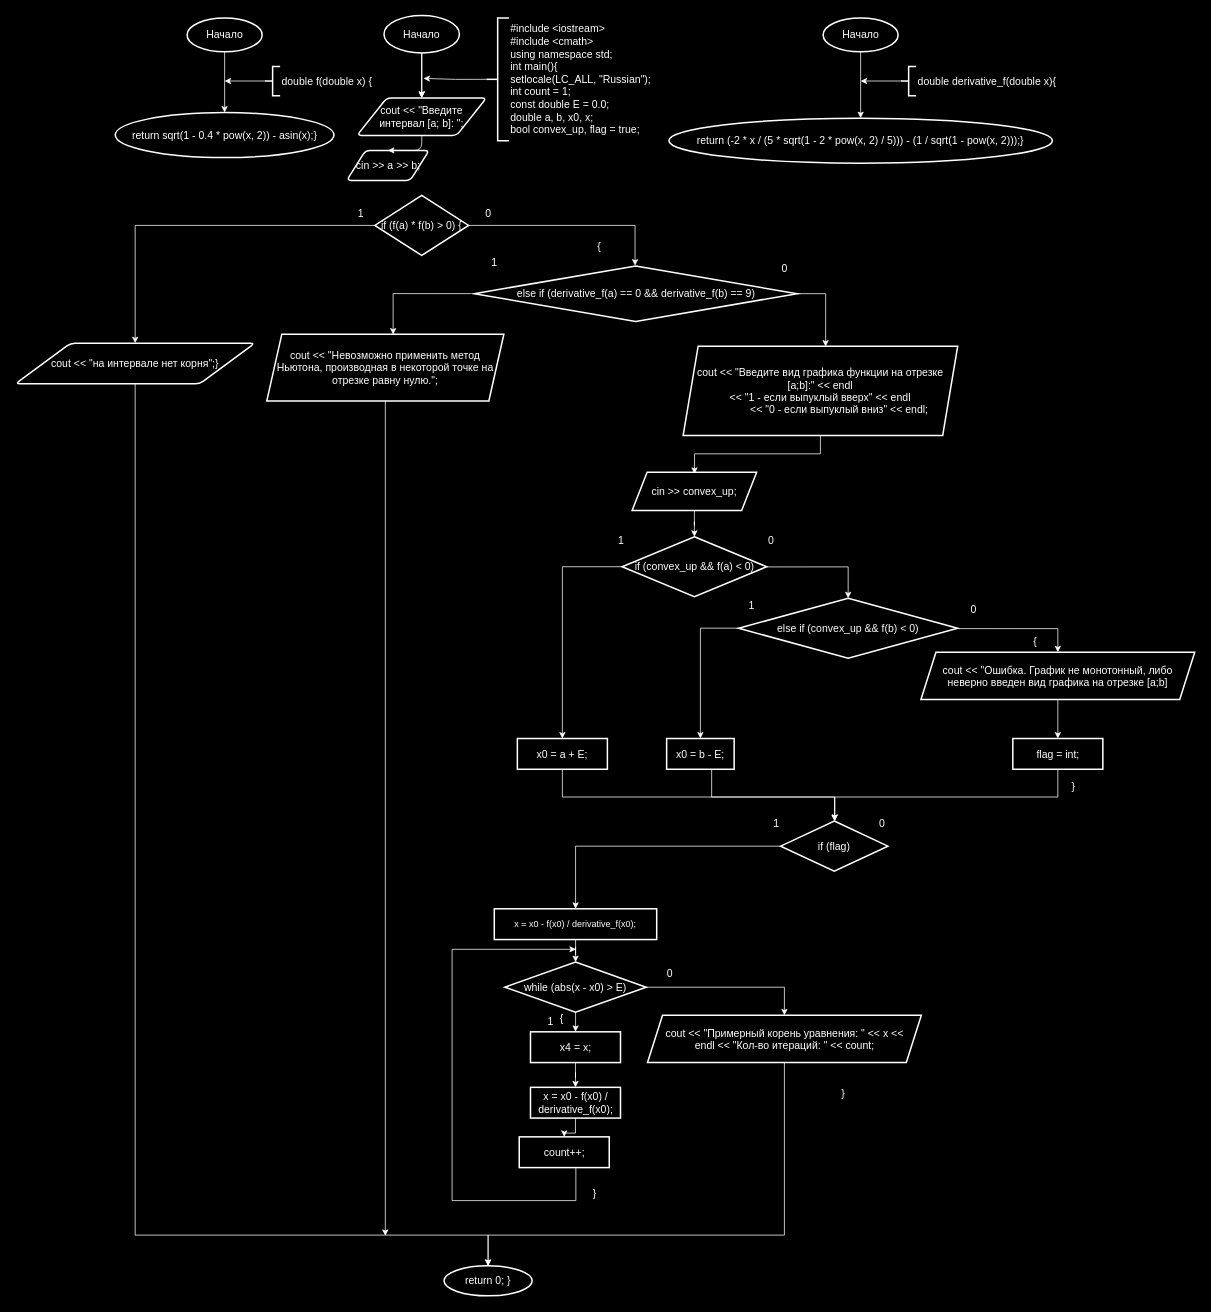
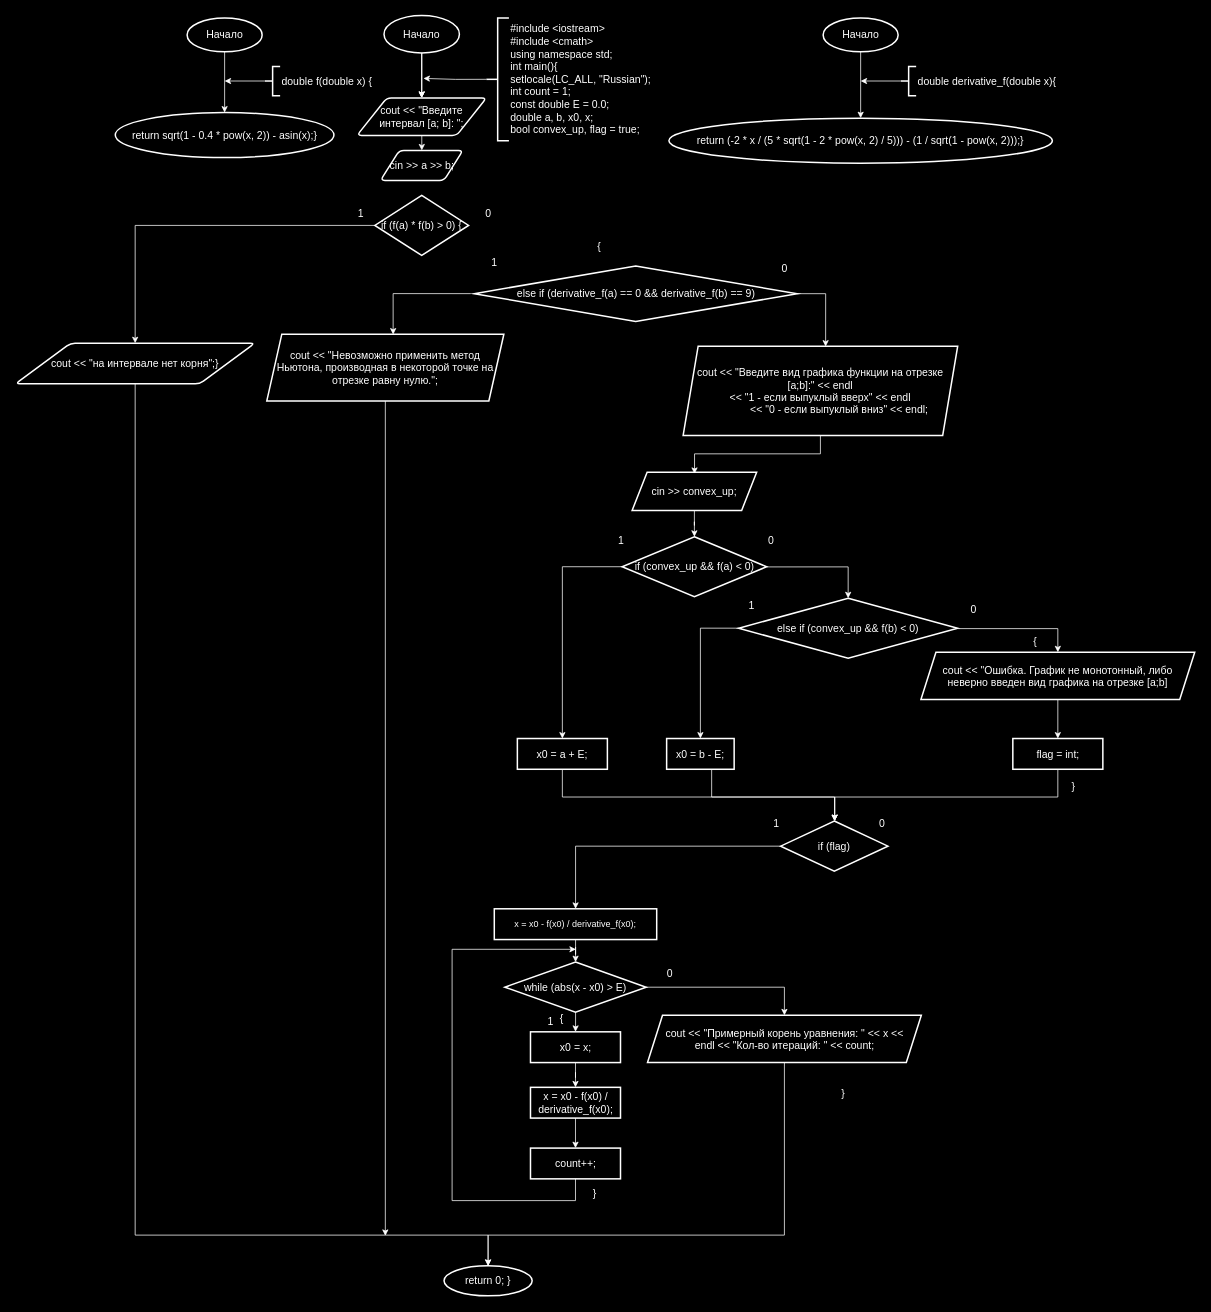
node "cin >> a >> b;": moved (388, 165) -> (422, 165)
edge "if (f(a) * f(b) > 0) {" -> "else if (derivative_f(a) == 0 && derivative_f(b) == 9)": removed
node "x4 = x;": label "x4 = x;" -> "x0 = x;"
node "count++;": moved (564, 1152) -> (575, 1163)
